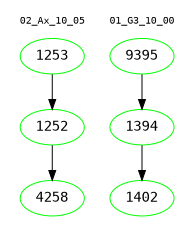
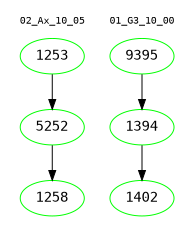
node "1252": label "1252" -> "5252"
node "4258": label "4258" -> "1258"
